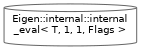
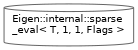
node "Eigen::internal::internal _eval< T, 1, 1, Flags >": label "Eigen::internal::internal _eval< T, 1, 1, Flags >" -> "Eigen::internal::sparse _eval< T, 1, 1, Flags >"
